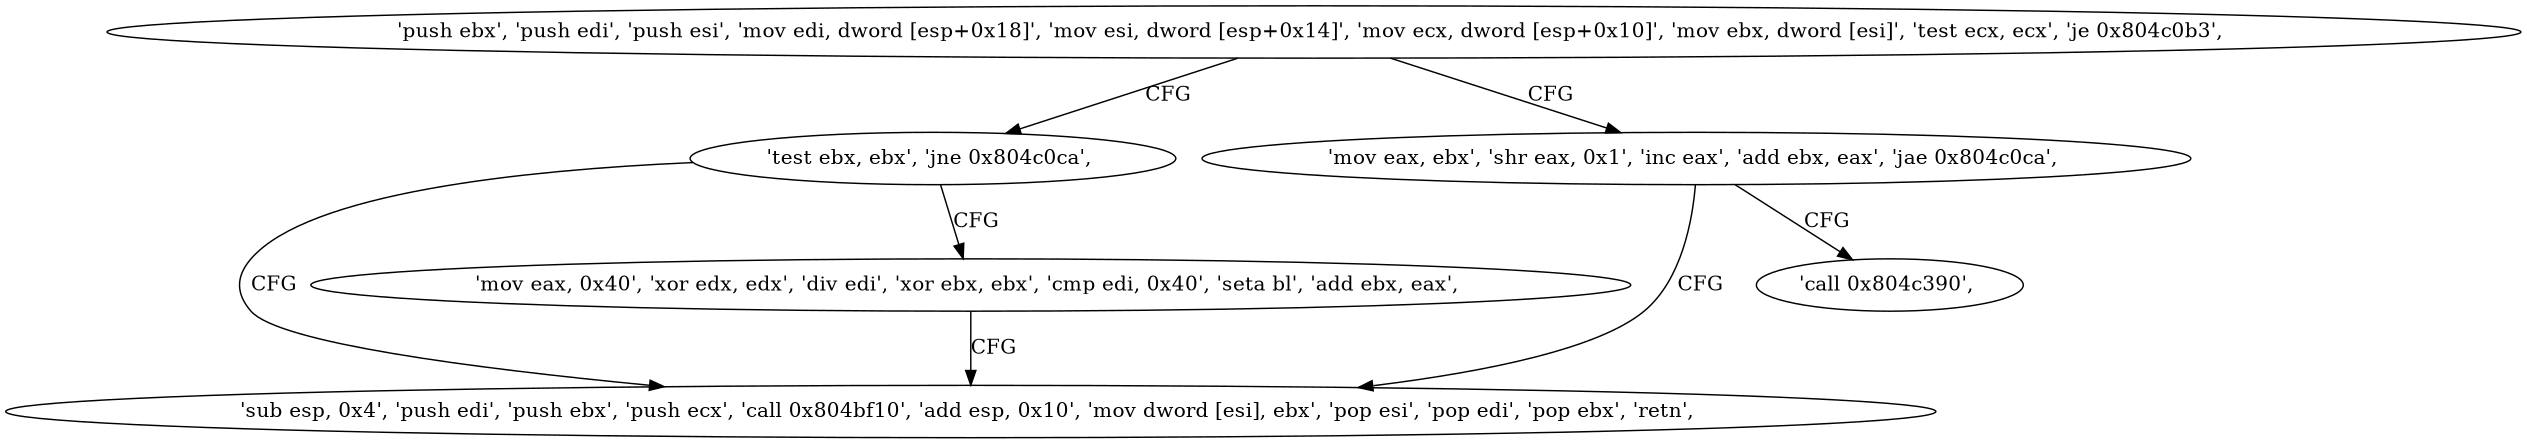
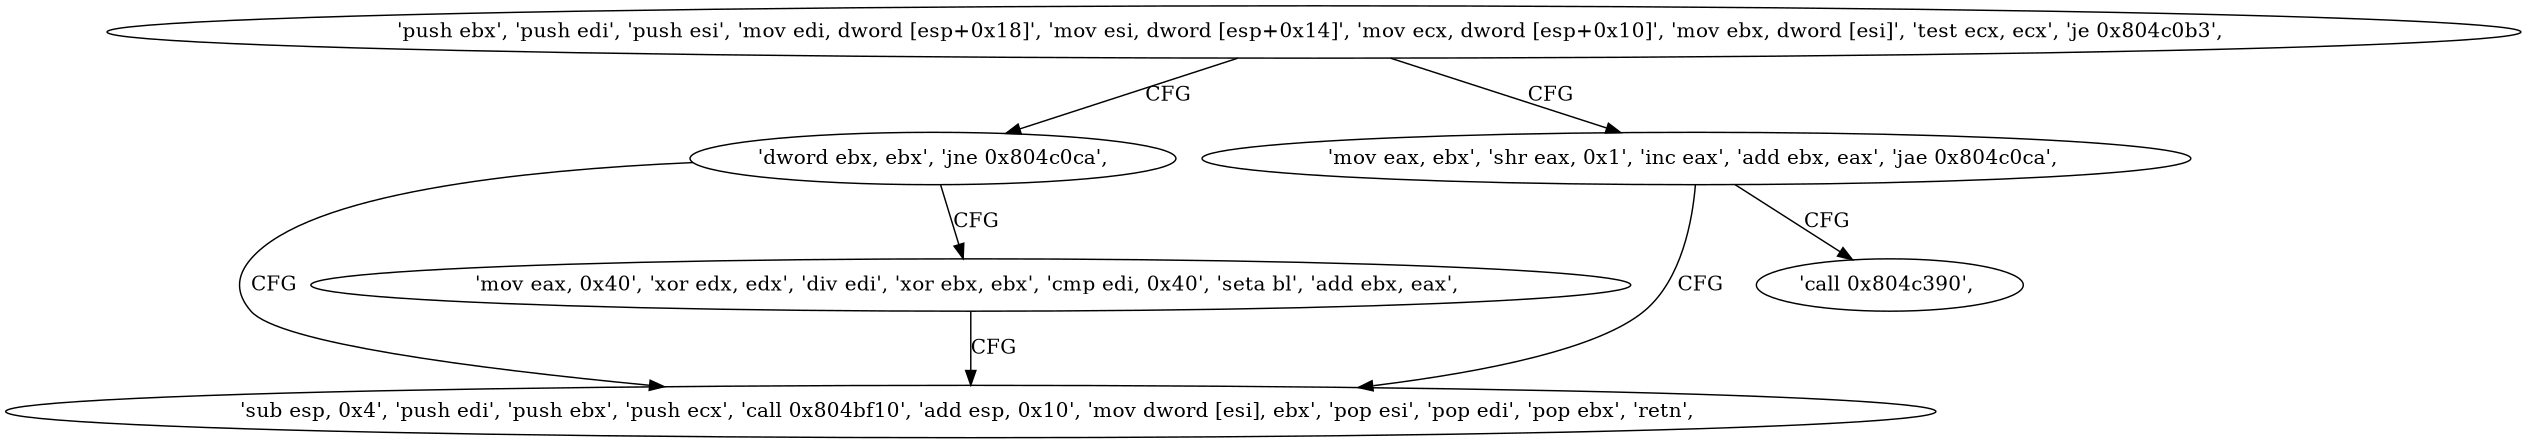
node "'test ebx, ebx', 'jne 0x804c0ca',": label "'test ebx, ebx', 'jne 0x804c0ca'," -> "'dword ebx, ebx', 'jne 0x804c0ca',"
